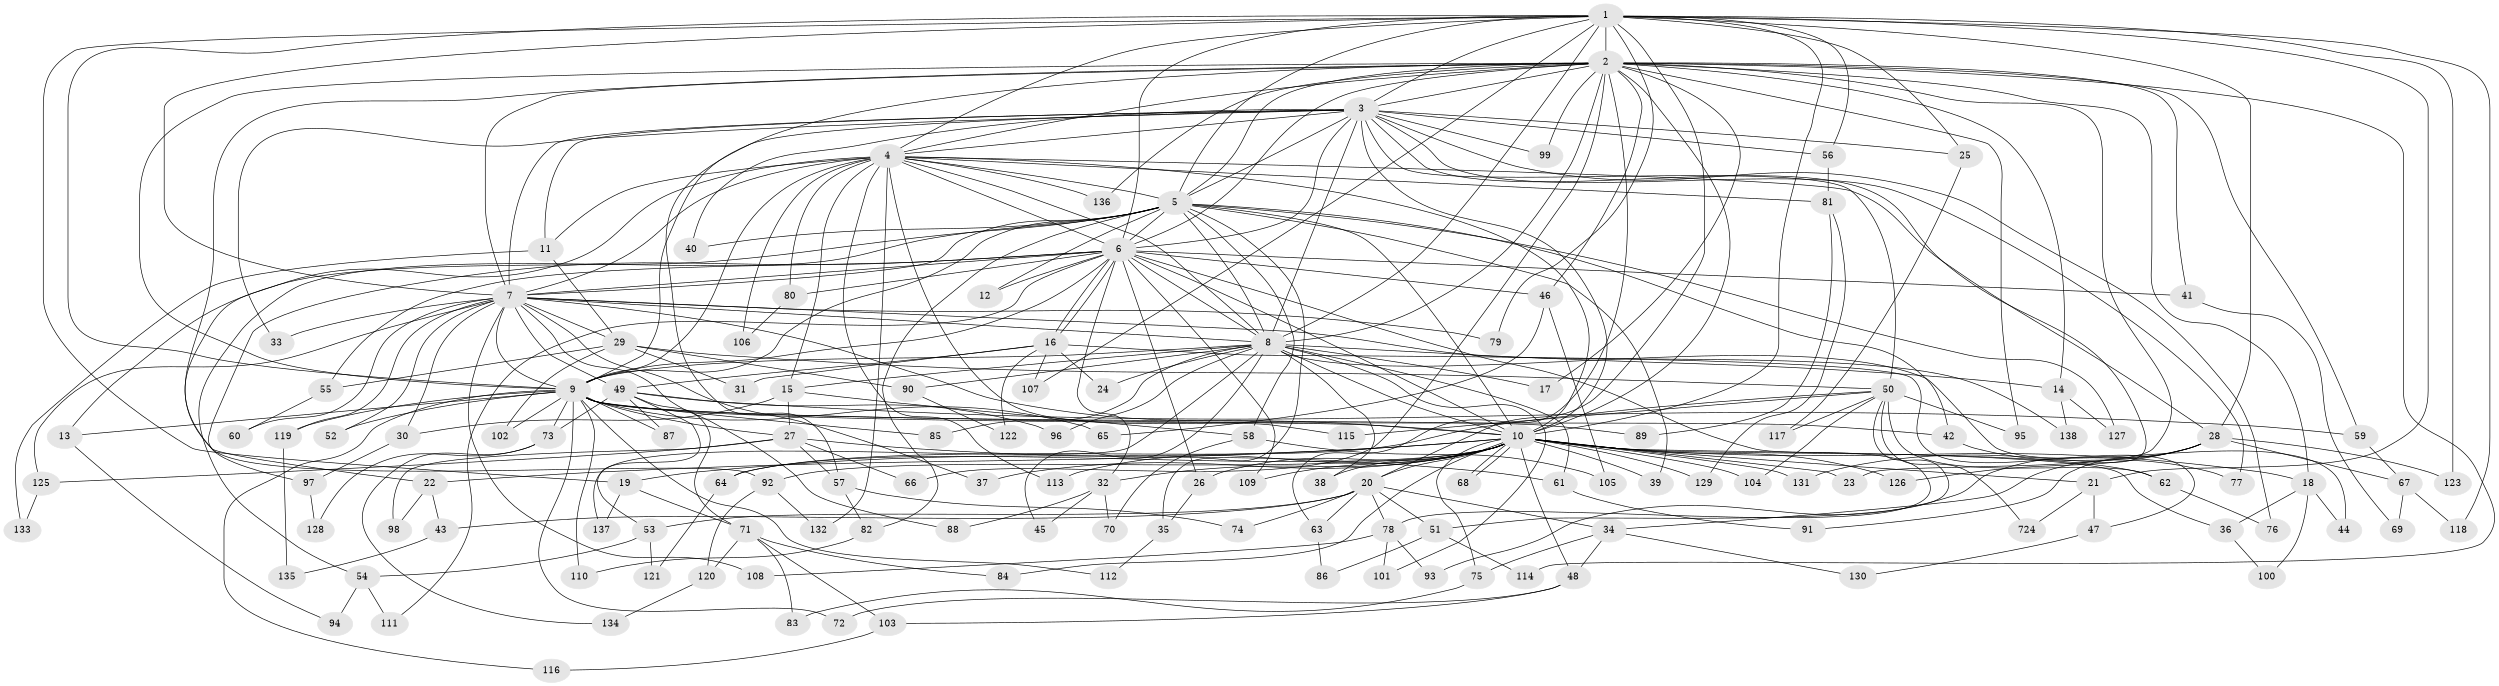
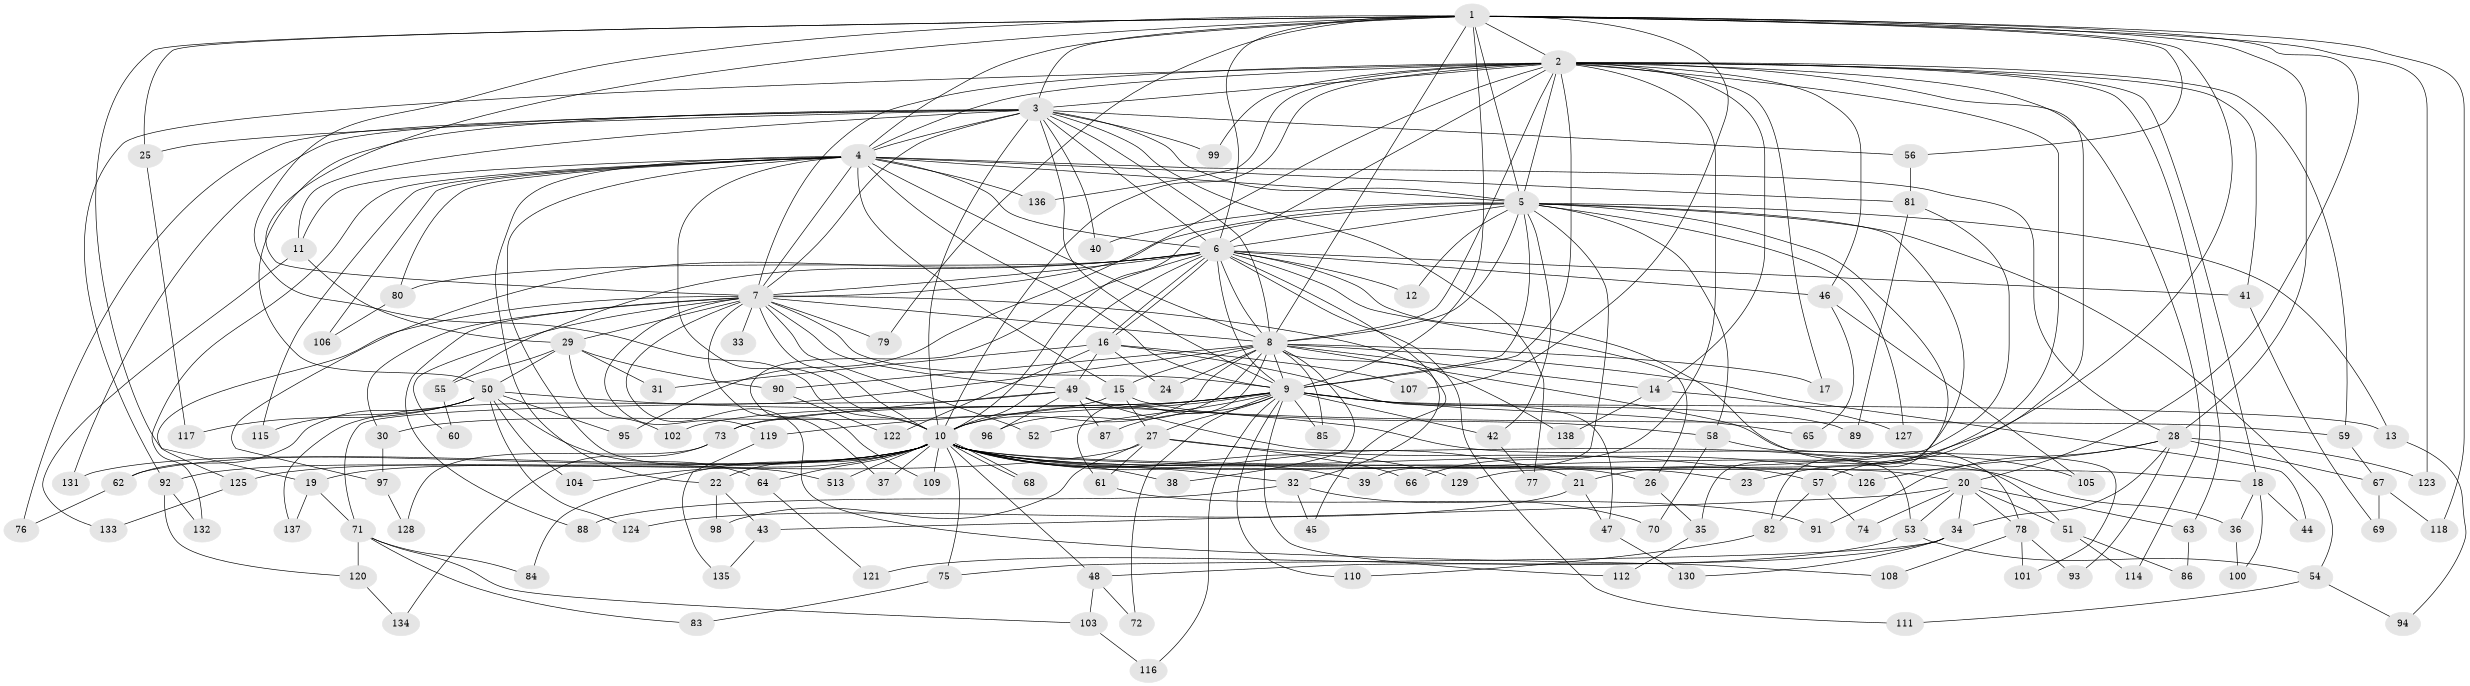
edge "3" -- "33": removed
node "113": label "113" -> "513"
node "724": label "724" -> "124"
